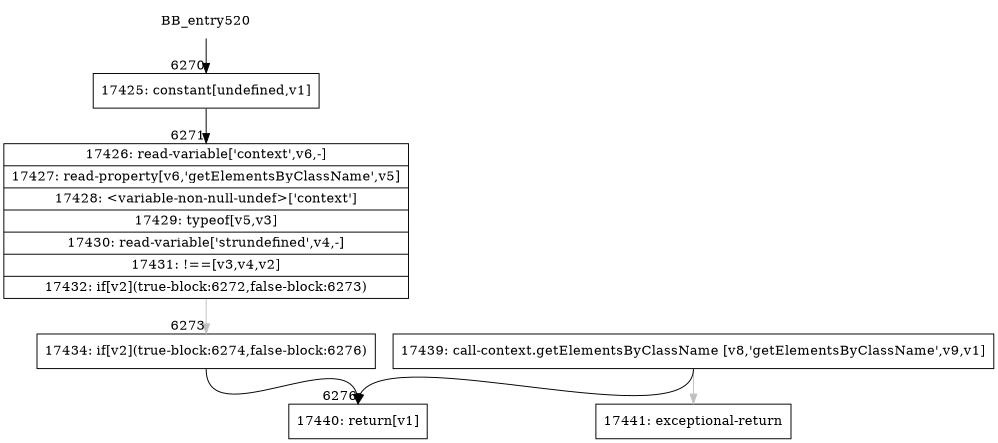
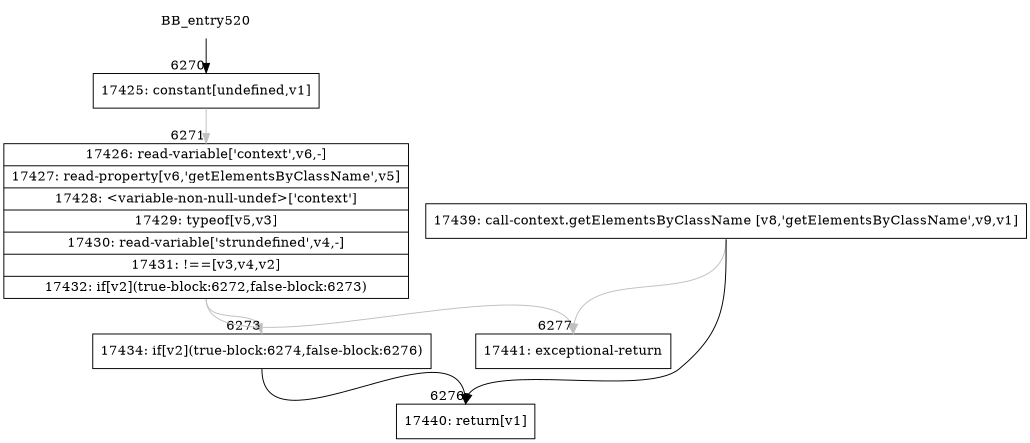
edge "17425: constant[undefined,v1]" -> "17426: read-variable['context',v6,-]": color black -> gray
edge "17426: read-variable['context',v6,-]" -> "17441: exceptional-return": added
